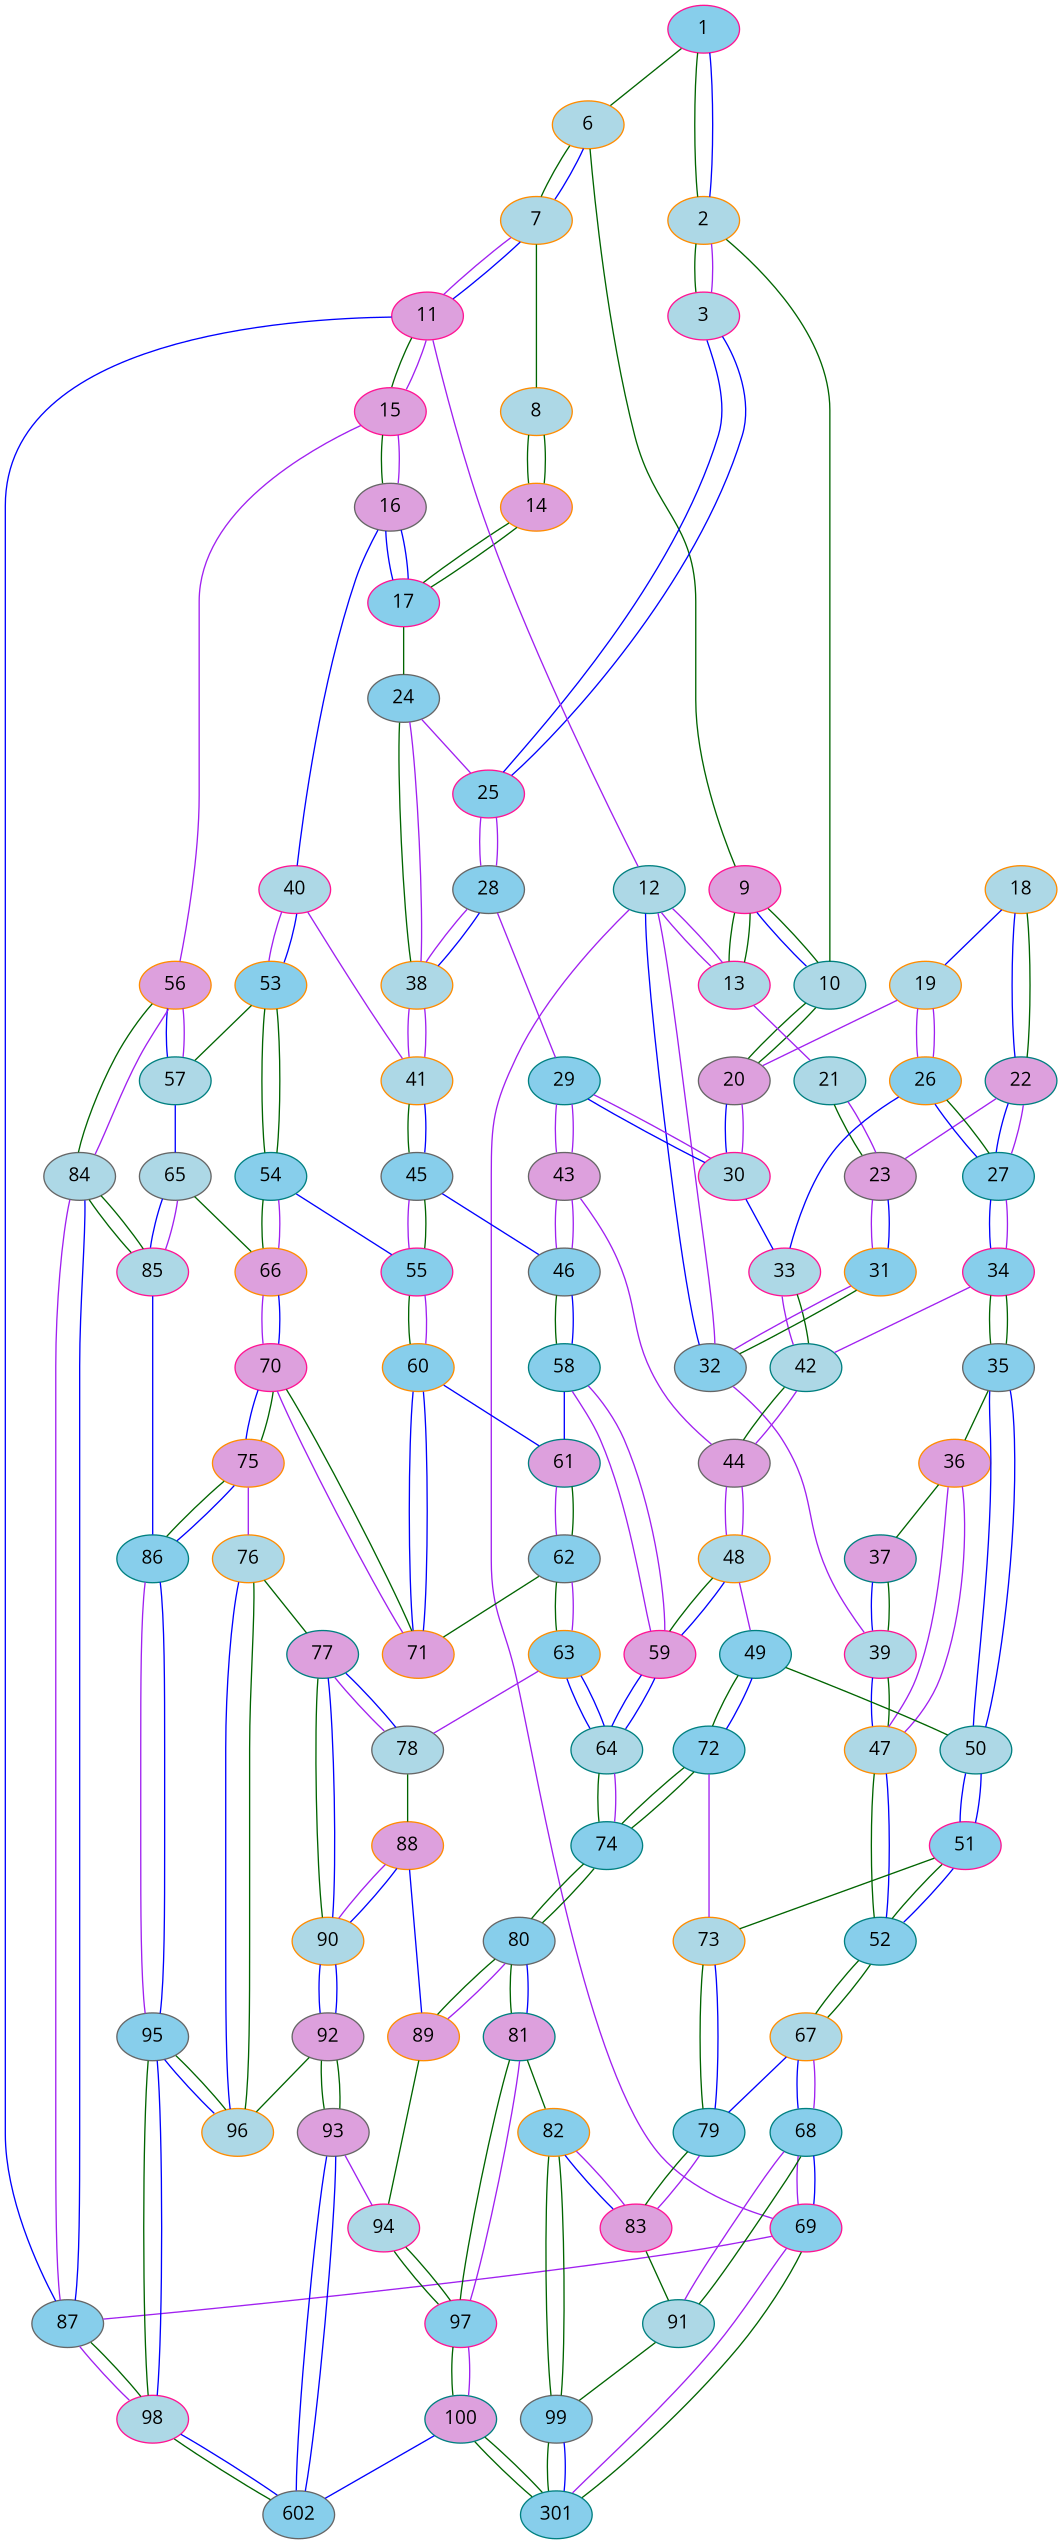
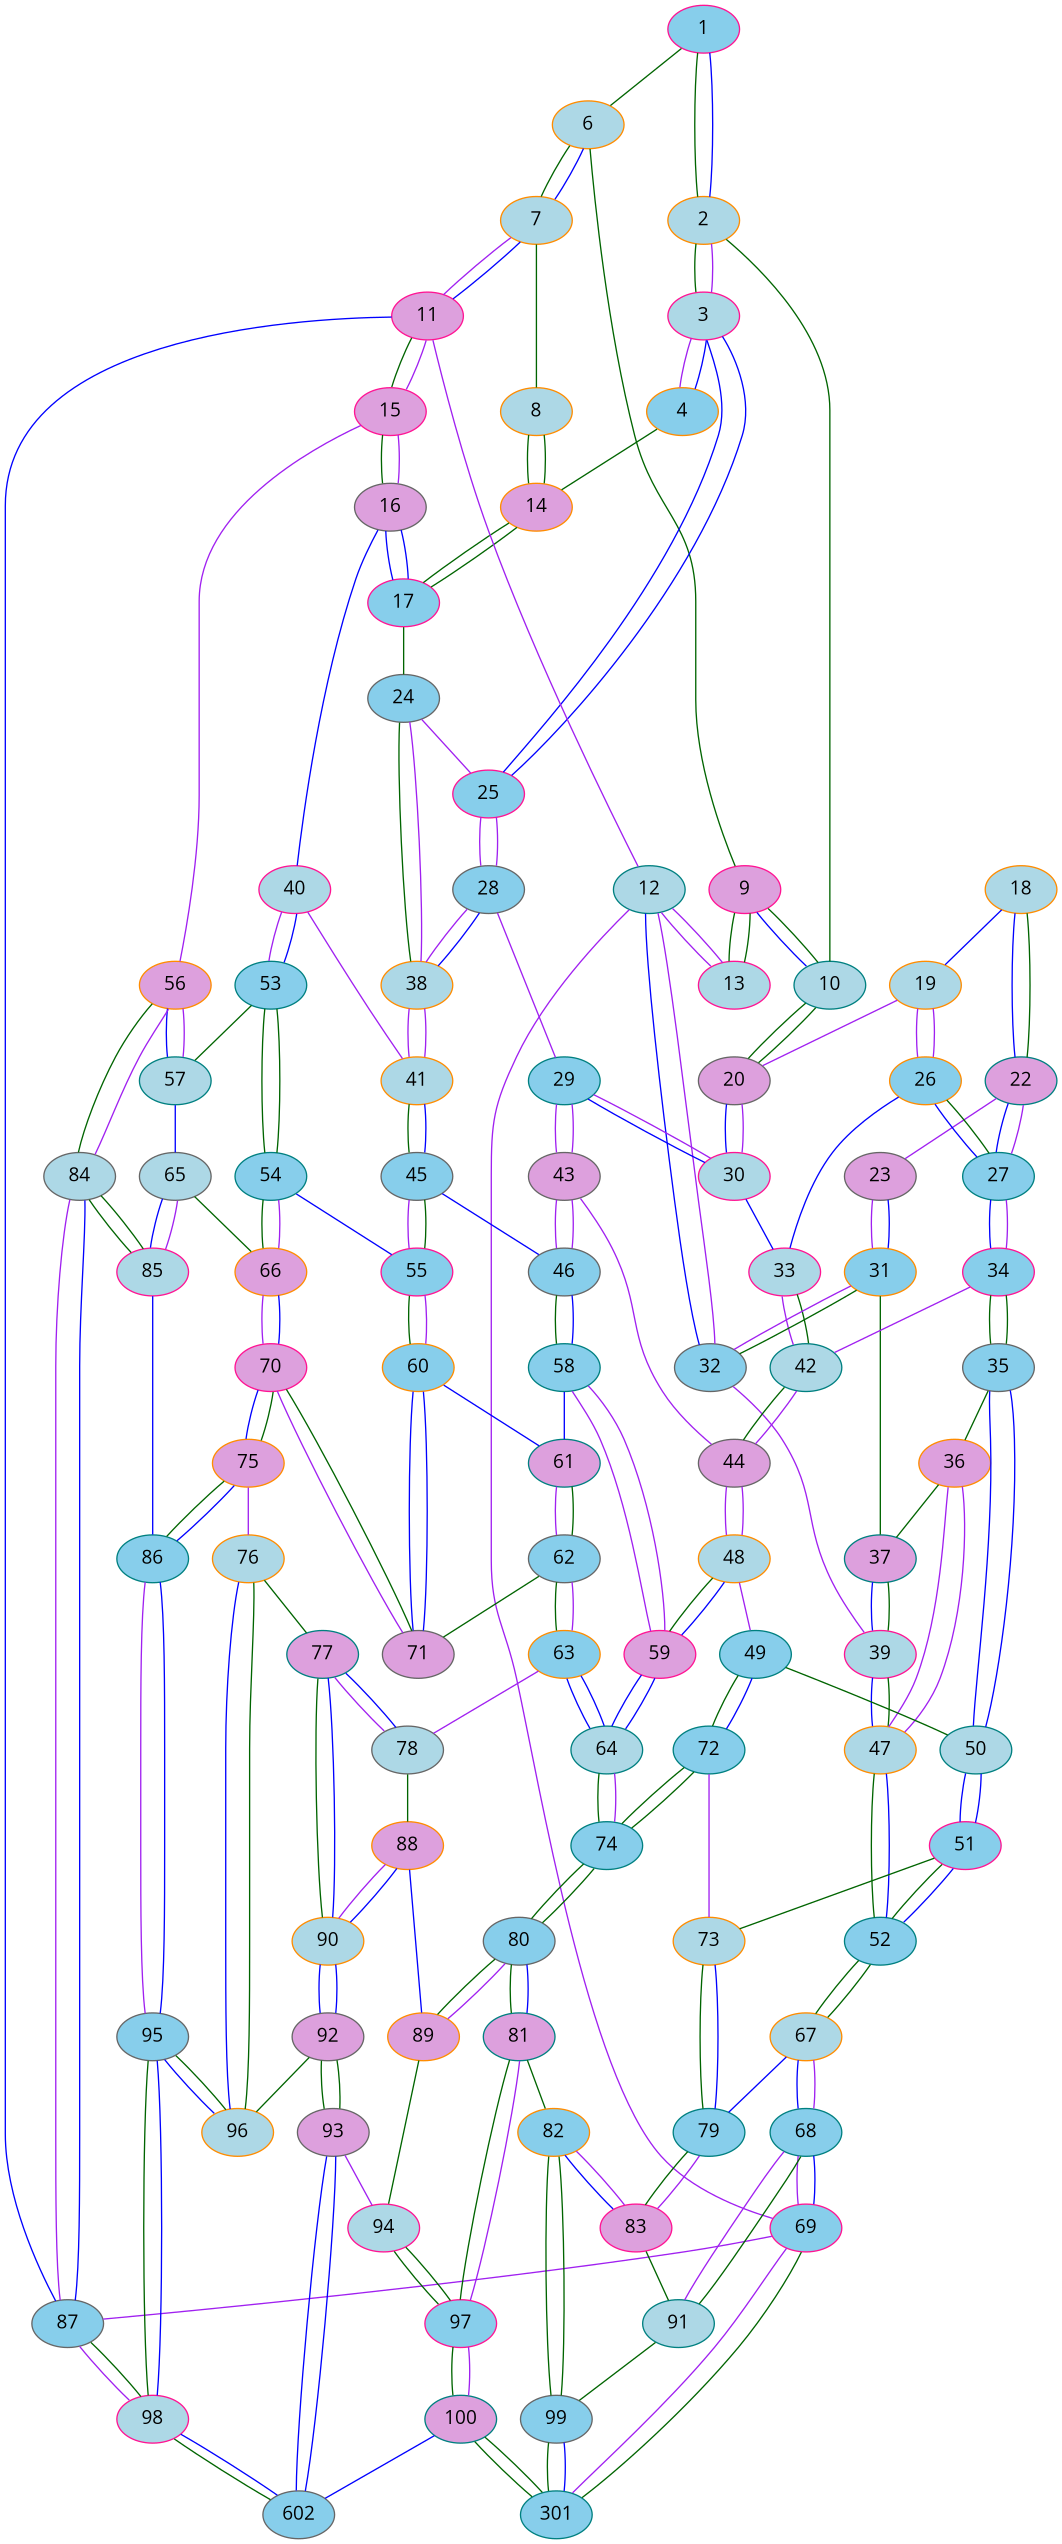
node "4": added
node "53": color darkorange -> teal
node "21": removed
edge "31" -- "37": added
node "71": color darkorange -> gray40
